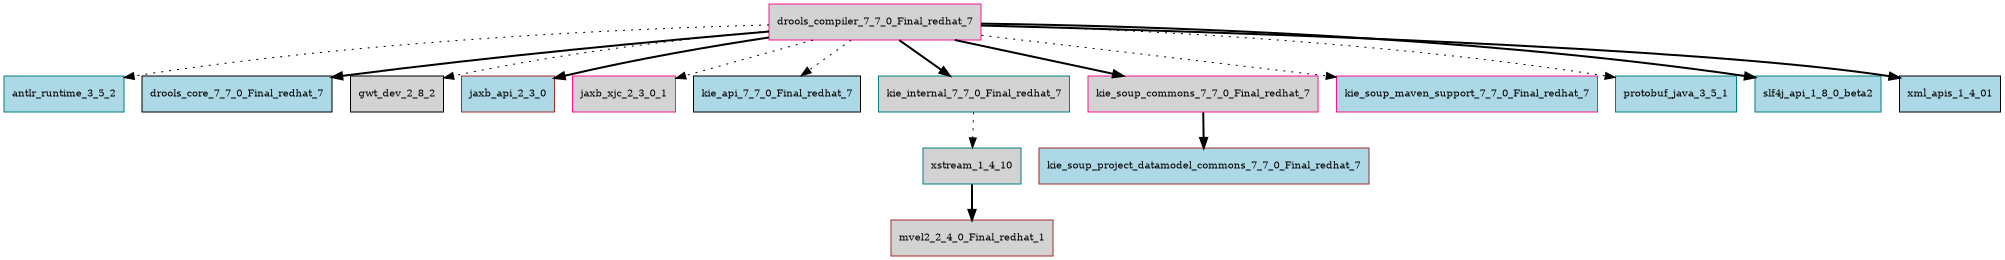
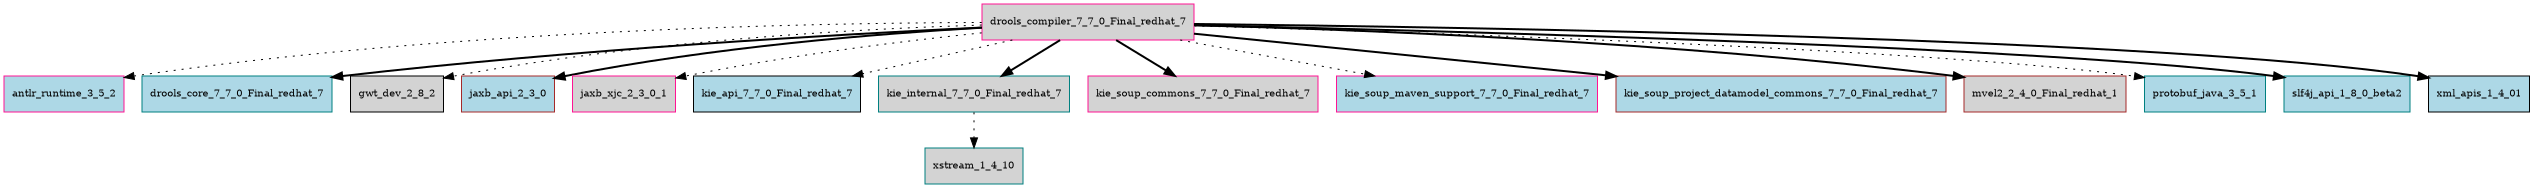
node "antlr_runtime_3_5_2": color teal -> deeppink
node "drools_core_7_7_0_Final_redhat_7": color black -> teal
edge "kie_soup_commons_7_7_0_Final_redhat_7" -> "kie_soup_project_datamodel_commons_7_7_0_Final_redhat_7": now "drools_compiler_7_7_0_Final_redhat_7" -> "kie_soup_project_datamodel_commons_7_7_0_Final_redhat_7"
edge "xstream_1_4_10" -> "mvel2_2_4_0_Final_redhat_1": now "drools_compiler_7_7_0_Final_redhat_7" -> "mvel2_2_4_0_Final_redhat_1"
